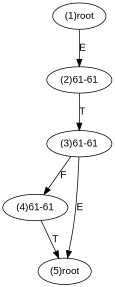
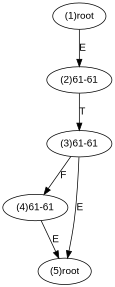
edge "(4)61-61" -> "(5)root": label "T" -> "E"
